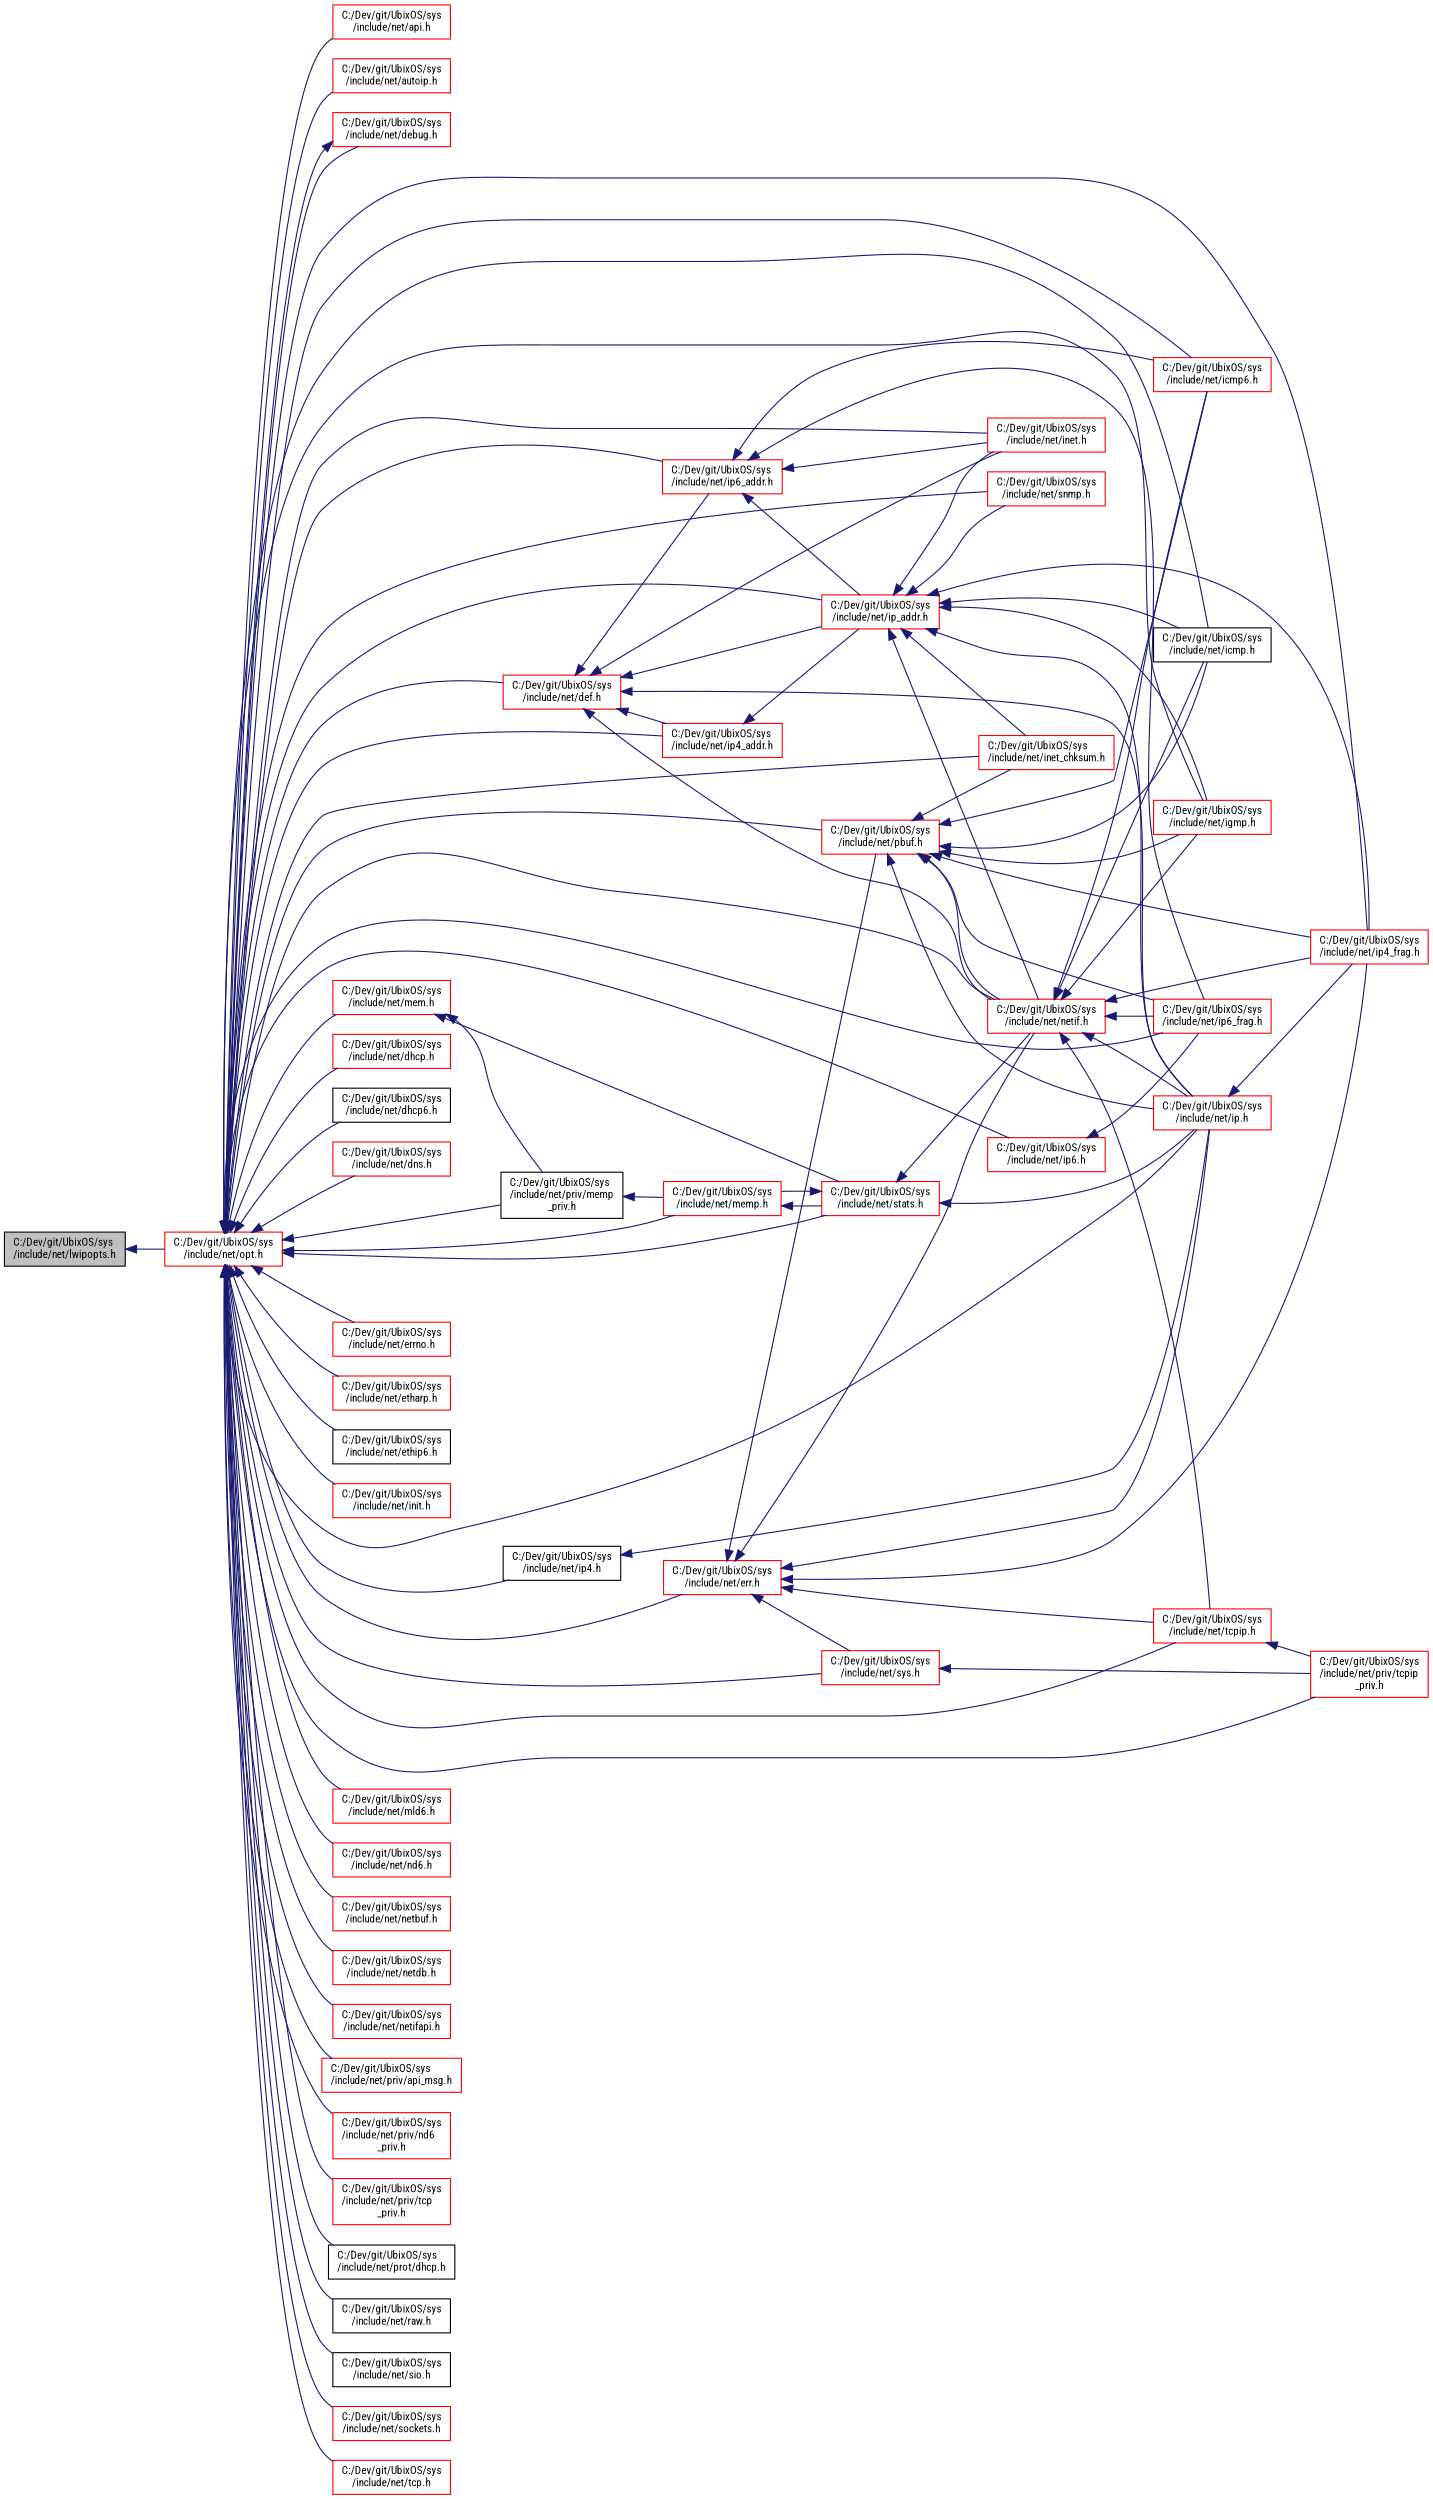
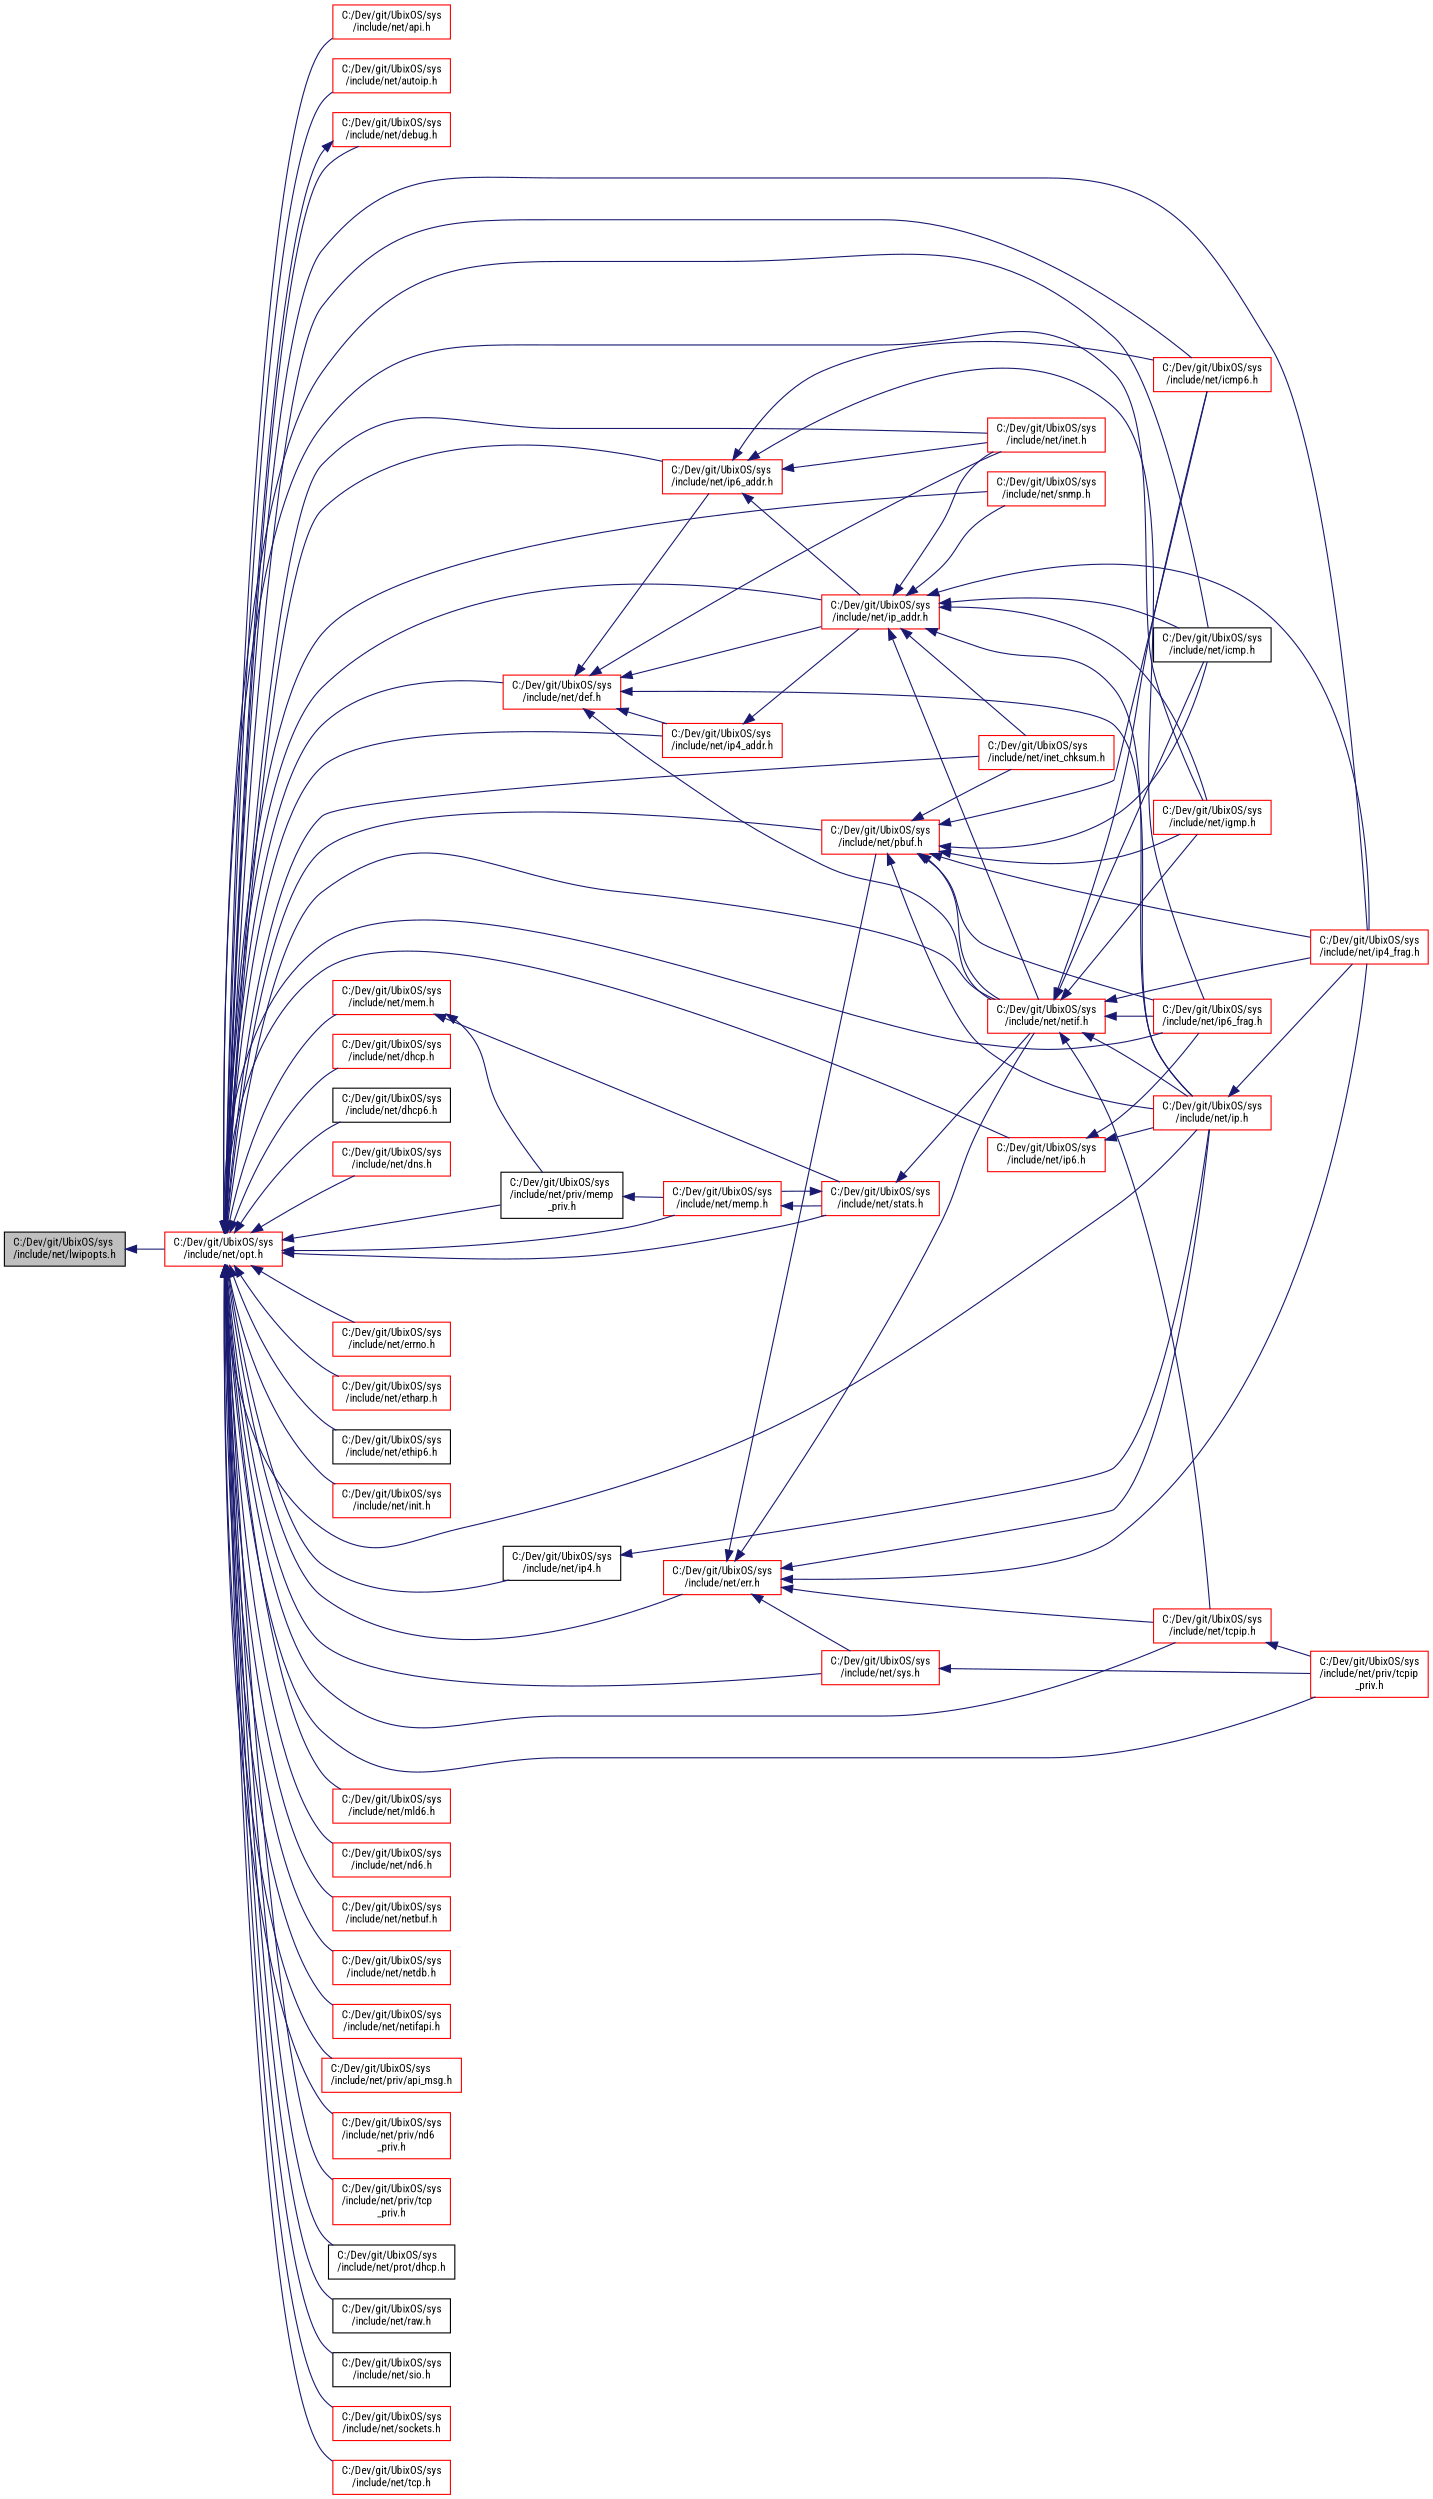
edge "C:/Dev/git/UbixOS/sys /include/net/ip.h" -> "C:/Dev/git/UbixOS/sys /include/net/stats.h": now "C:/Dev/git/UbixOS/sys /include/net/ip.h" -> "C:/Dev/git/UbixOS/sys /include/net/ip6.h"
